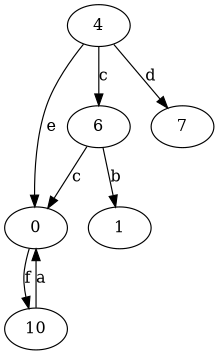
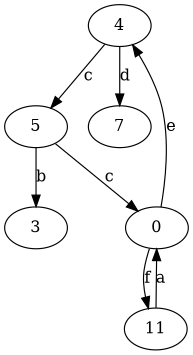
edge "4" -> "0": reversed
node "6": label "6" -> "5"
node "1": label "1" -> "3"
node "10": label "10" -> "11"
